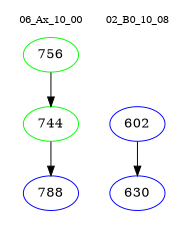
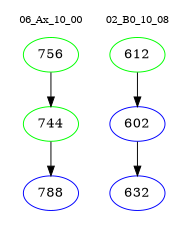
node "612": added
node "630": label "630" -> "632"
